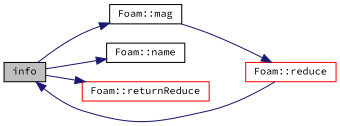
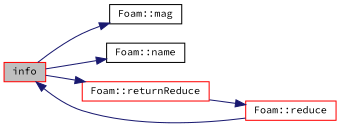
edge "Foam::mag" -> "Foam::reduce": now "Foam::returnReduce" -> "Foam::reduce"
node "info": color black -> red
